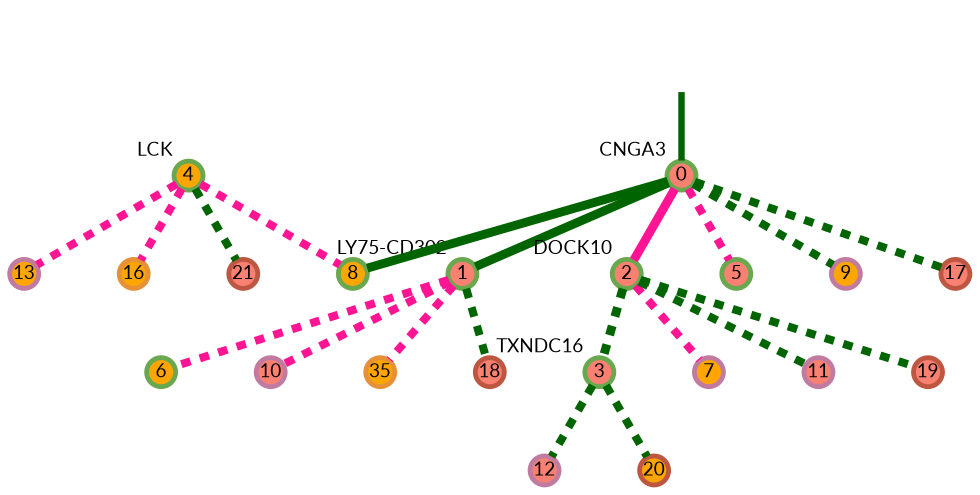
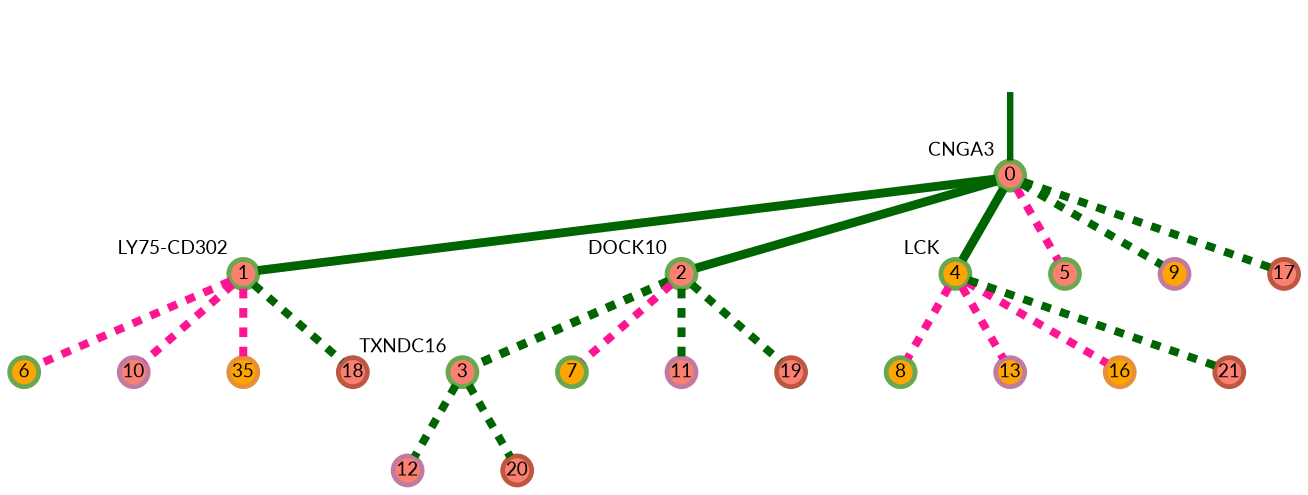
edge "0 CNGA3" -> "2 DOCK10": color deeppink -> darkgreen
edge "0 CNGA3" -> "8": now "0 CNGA3" -> "4 LCK"
node "7": color #c27ba0ff -> #6aa84fff
node "20": fillcolor orange -> salmon
